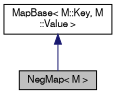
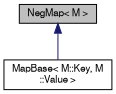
edge "NegMap< M >" -> "MapBase< M::Key, M ::Value >": reversed
